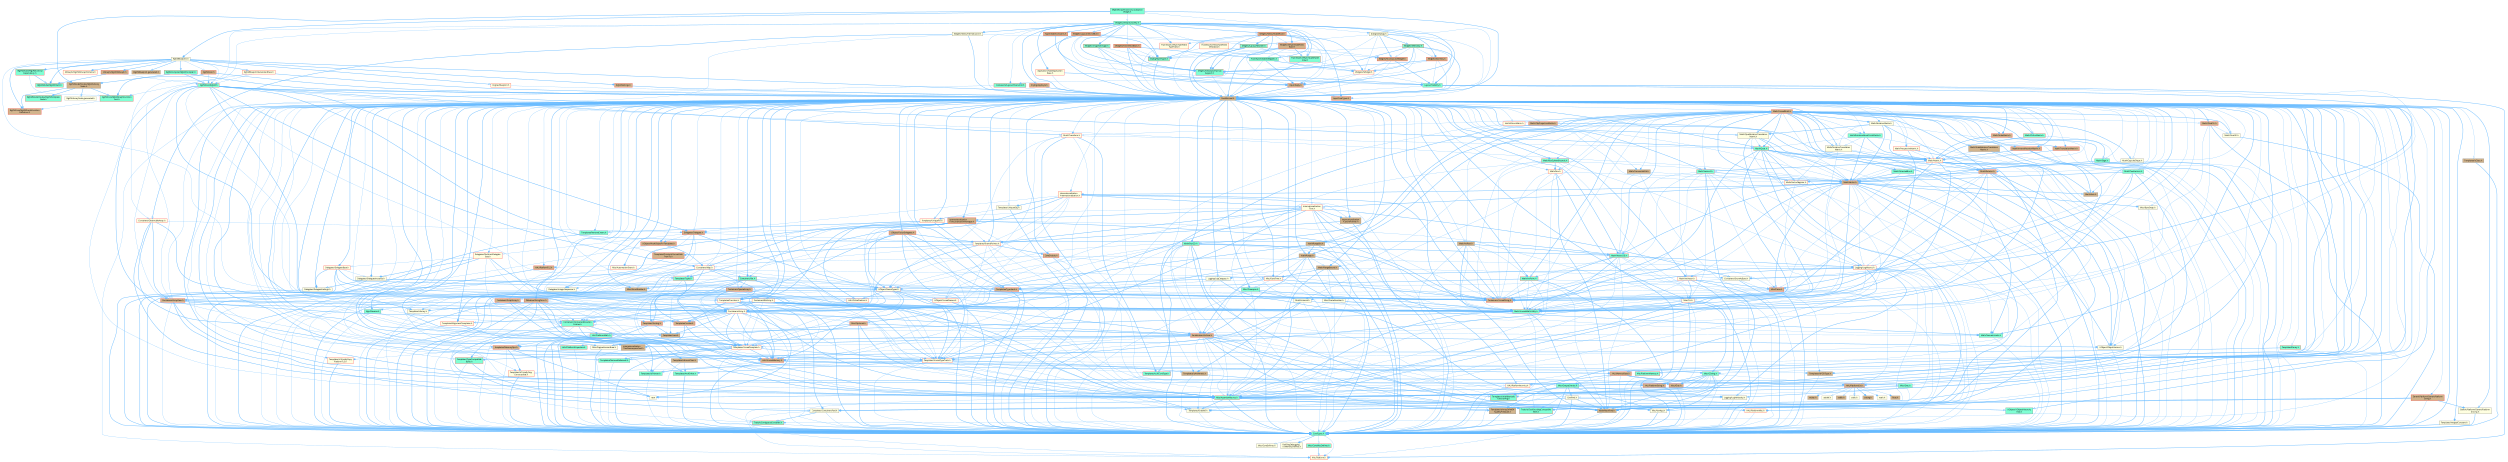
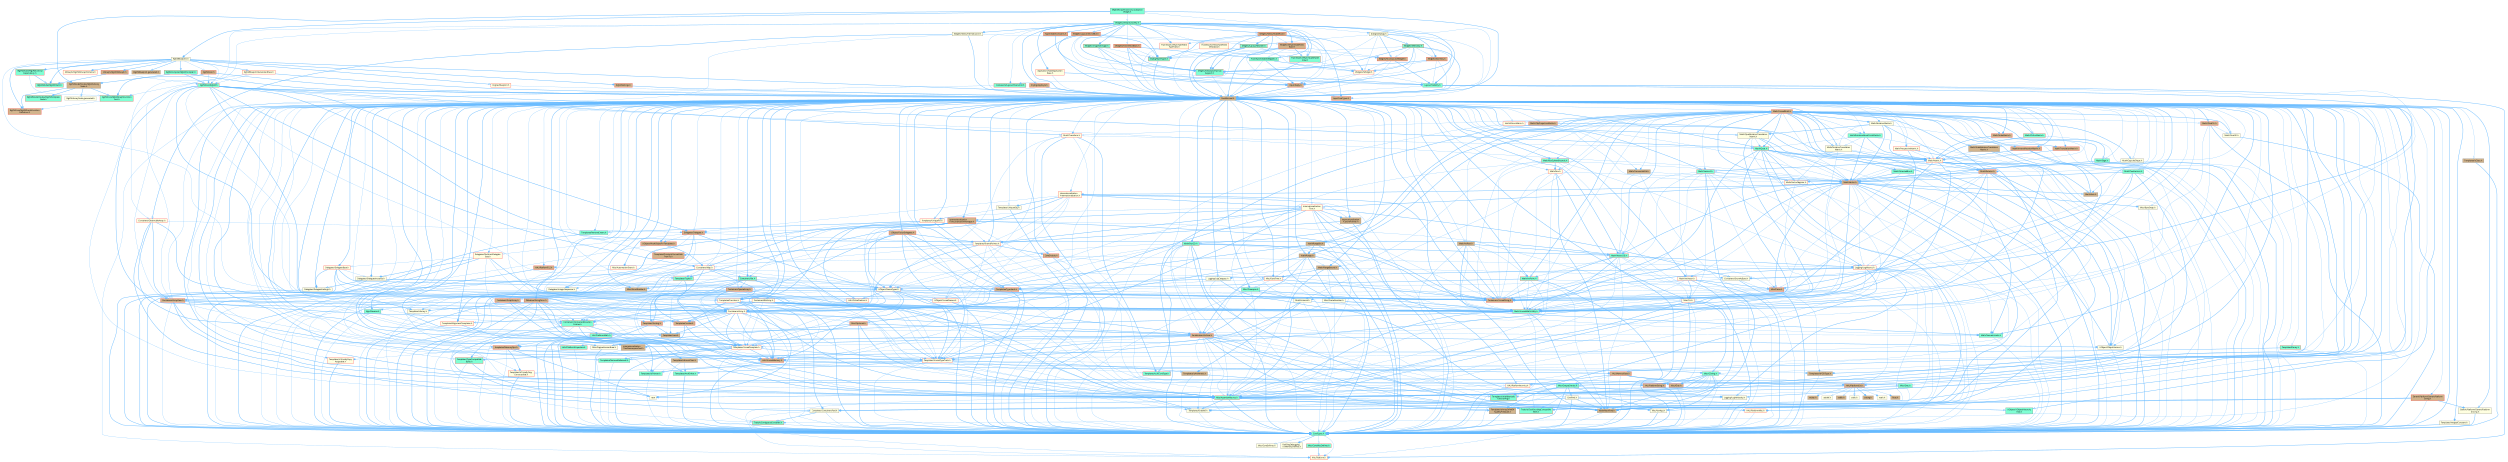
edge "CoreMinimal.h" -> "Templates/IsArithmetic.h": removed
node "Templates/IsTriviallyCopy PlatformTLS.h": label "Templates/IsTriviallyCopy PlatformTLS.h" -> "Templates/IsTriviallyCopy Assignable.h"
node "HAL/PlatformMemory.h": removed
